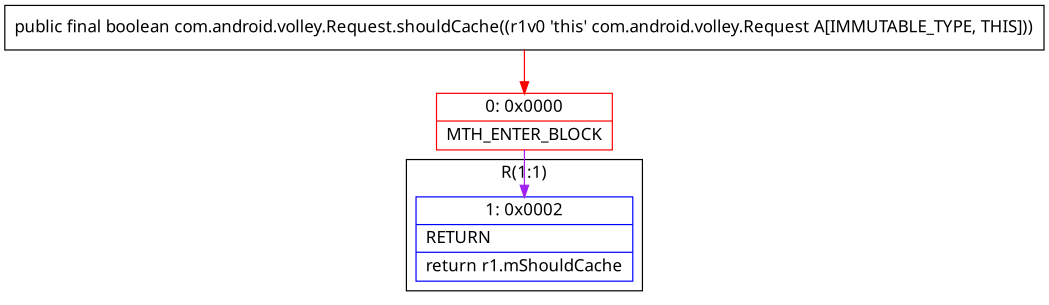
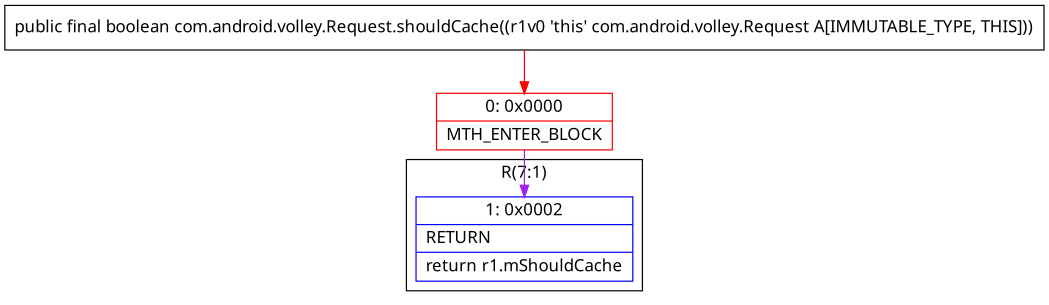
cluster "R(1:1)": label "R(1:1)" -> "R(7:1)"
